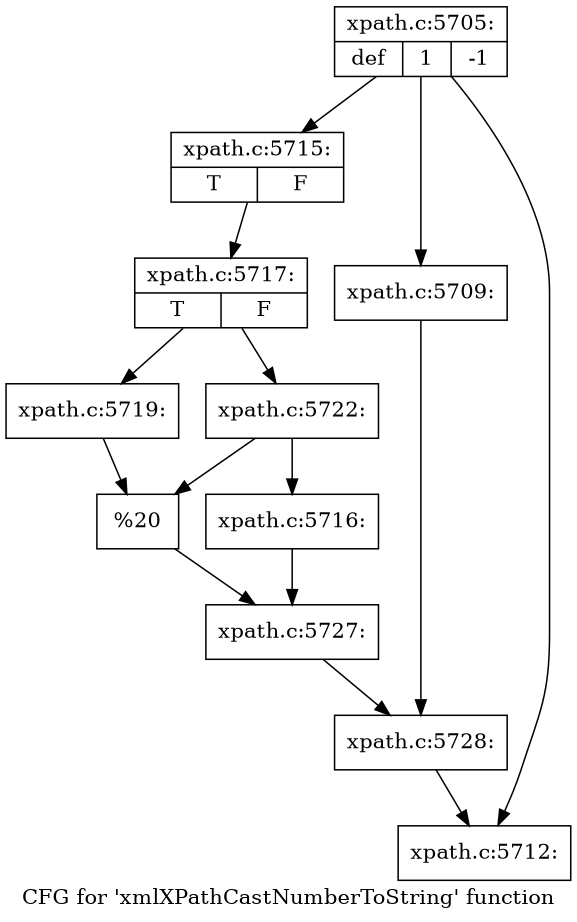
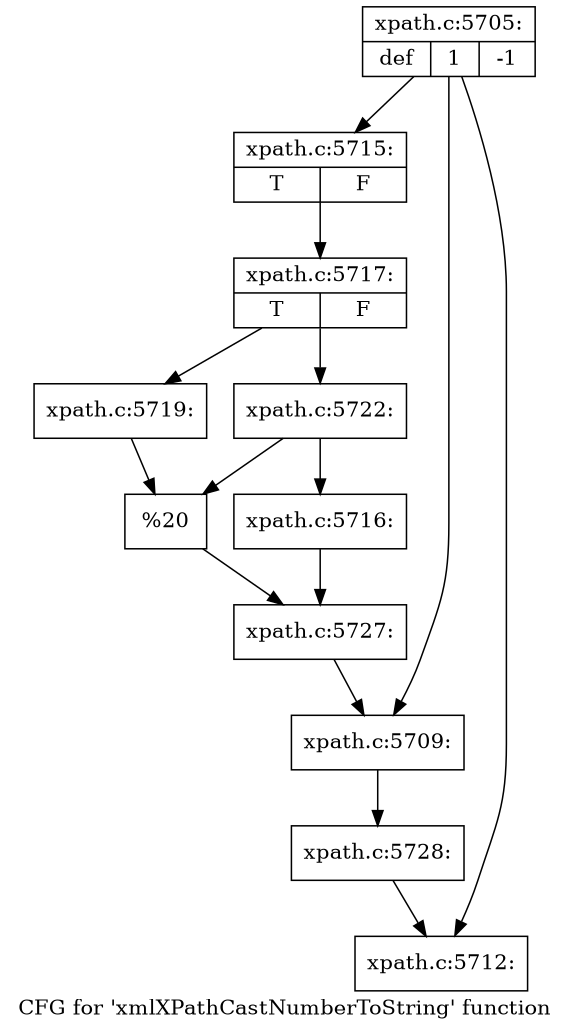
edge "xpath.c:5727:" -> "xpath.c:5728:": now "xpath.c:5727:" -> "xpath.c:5709:"
